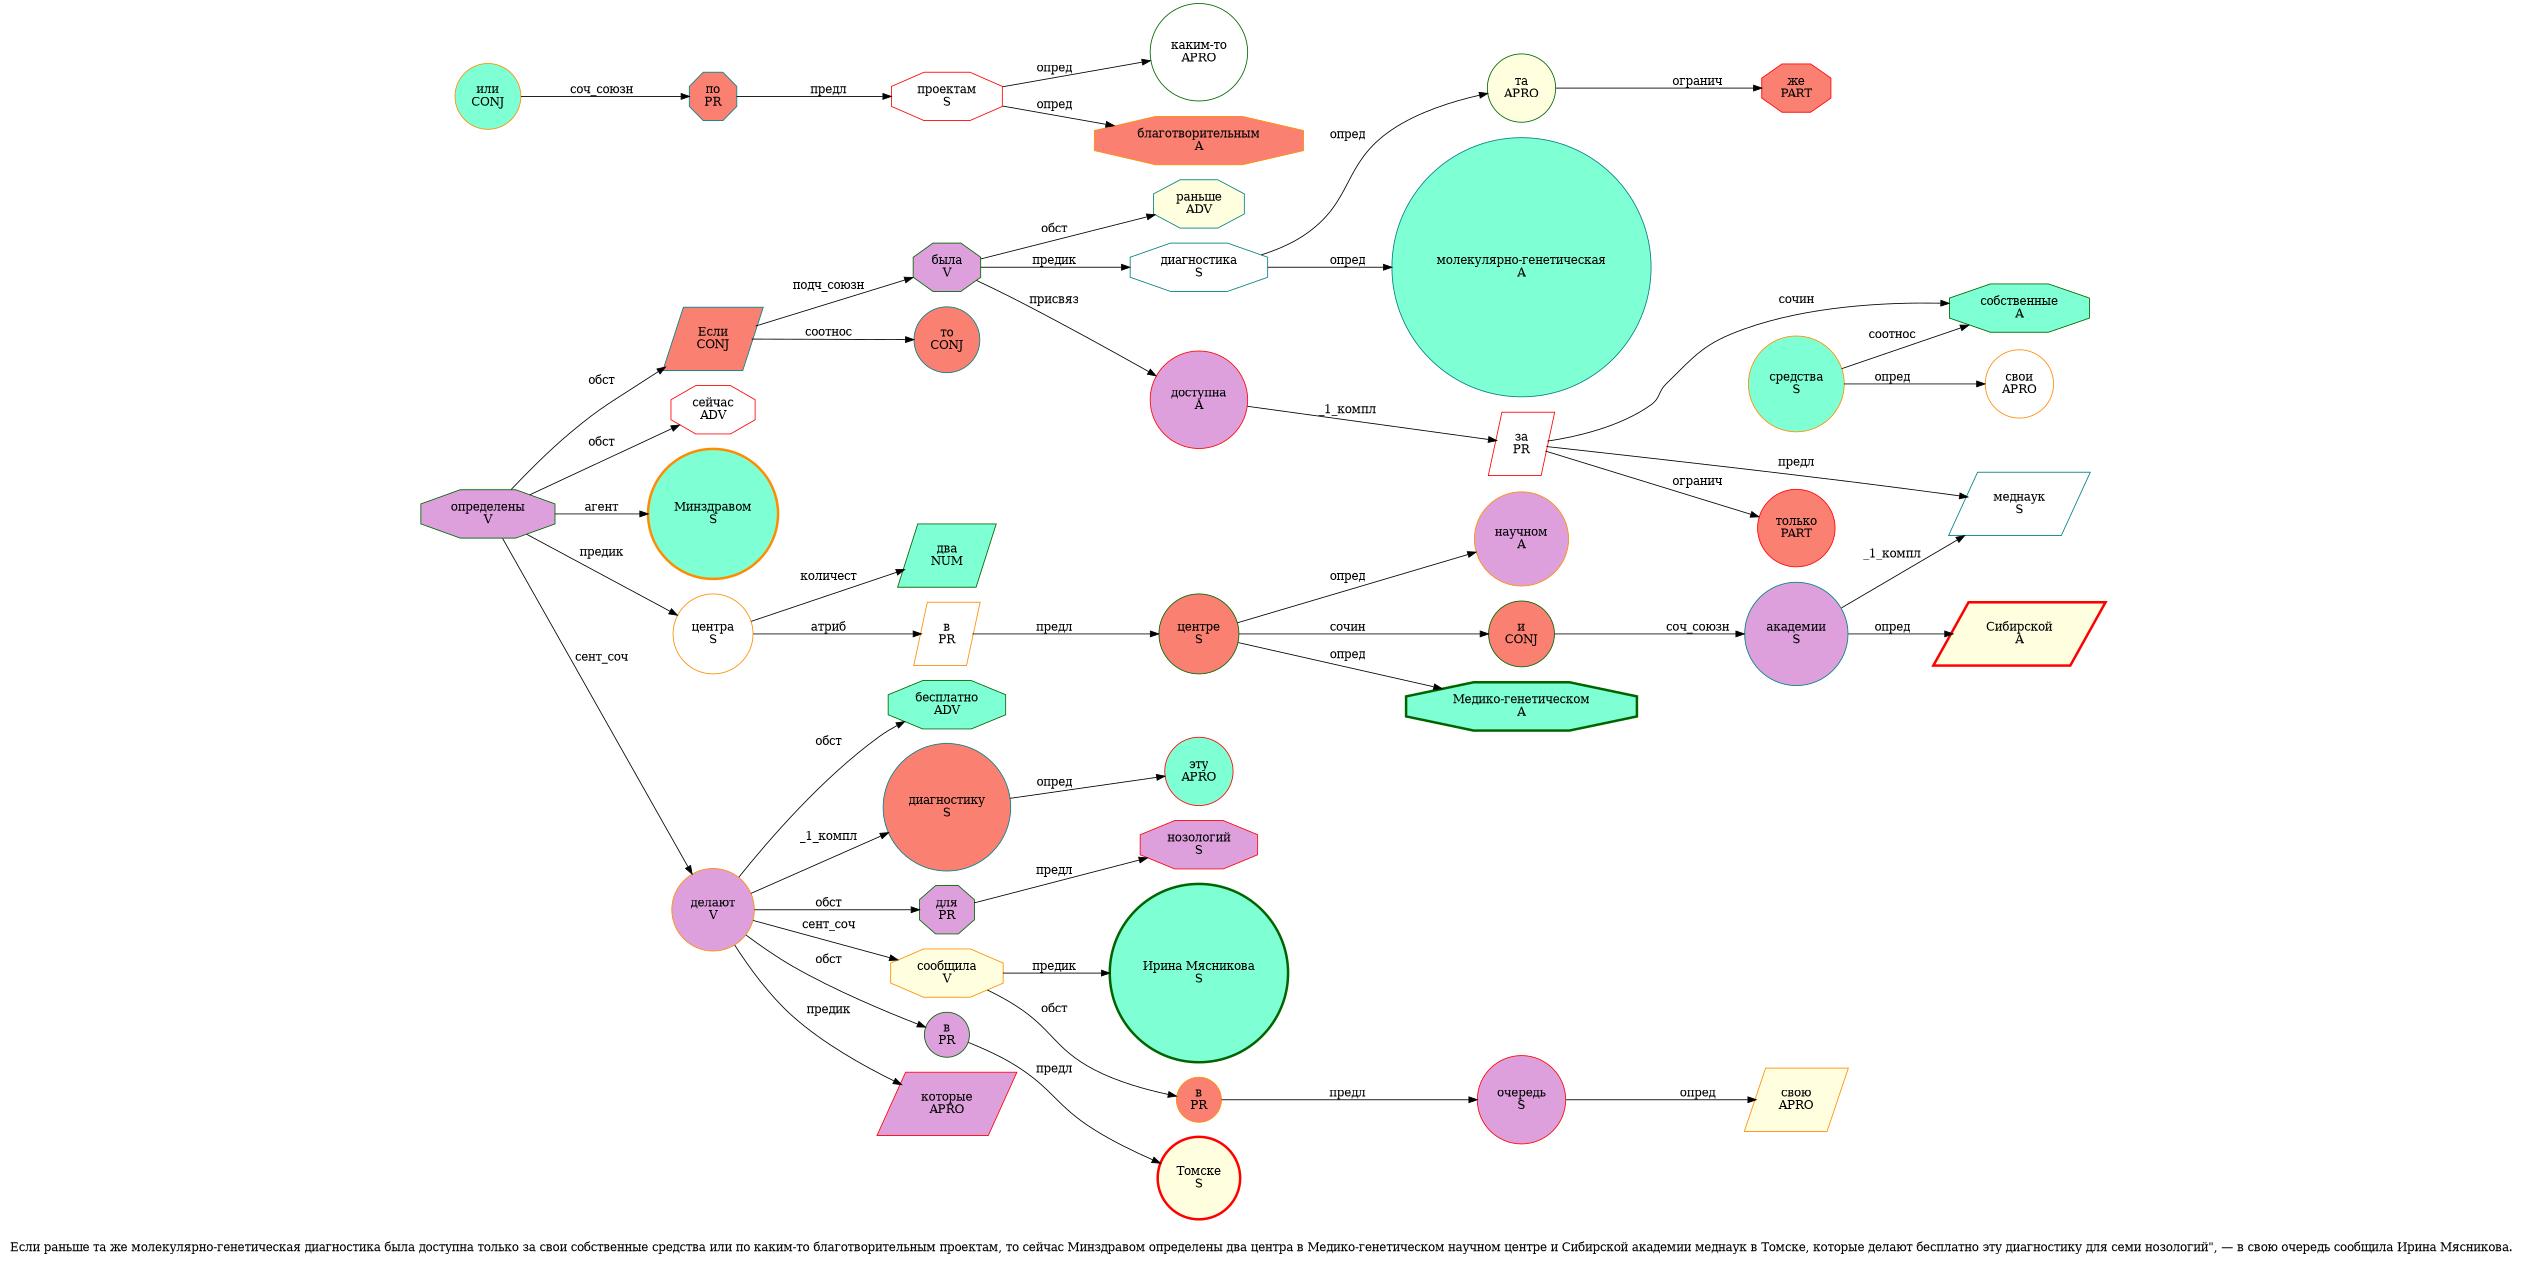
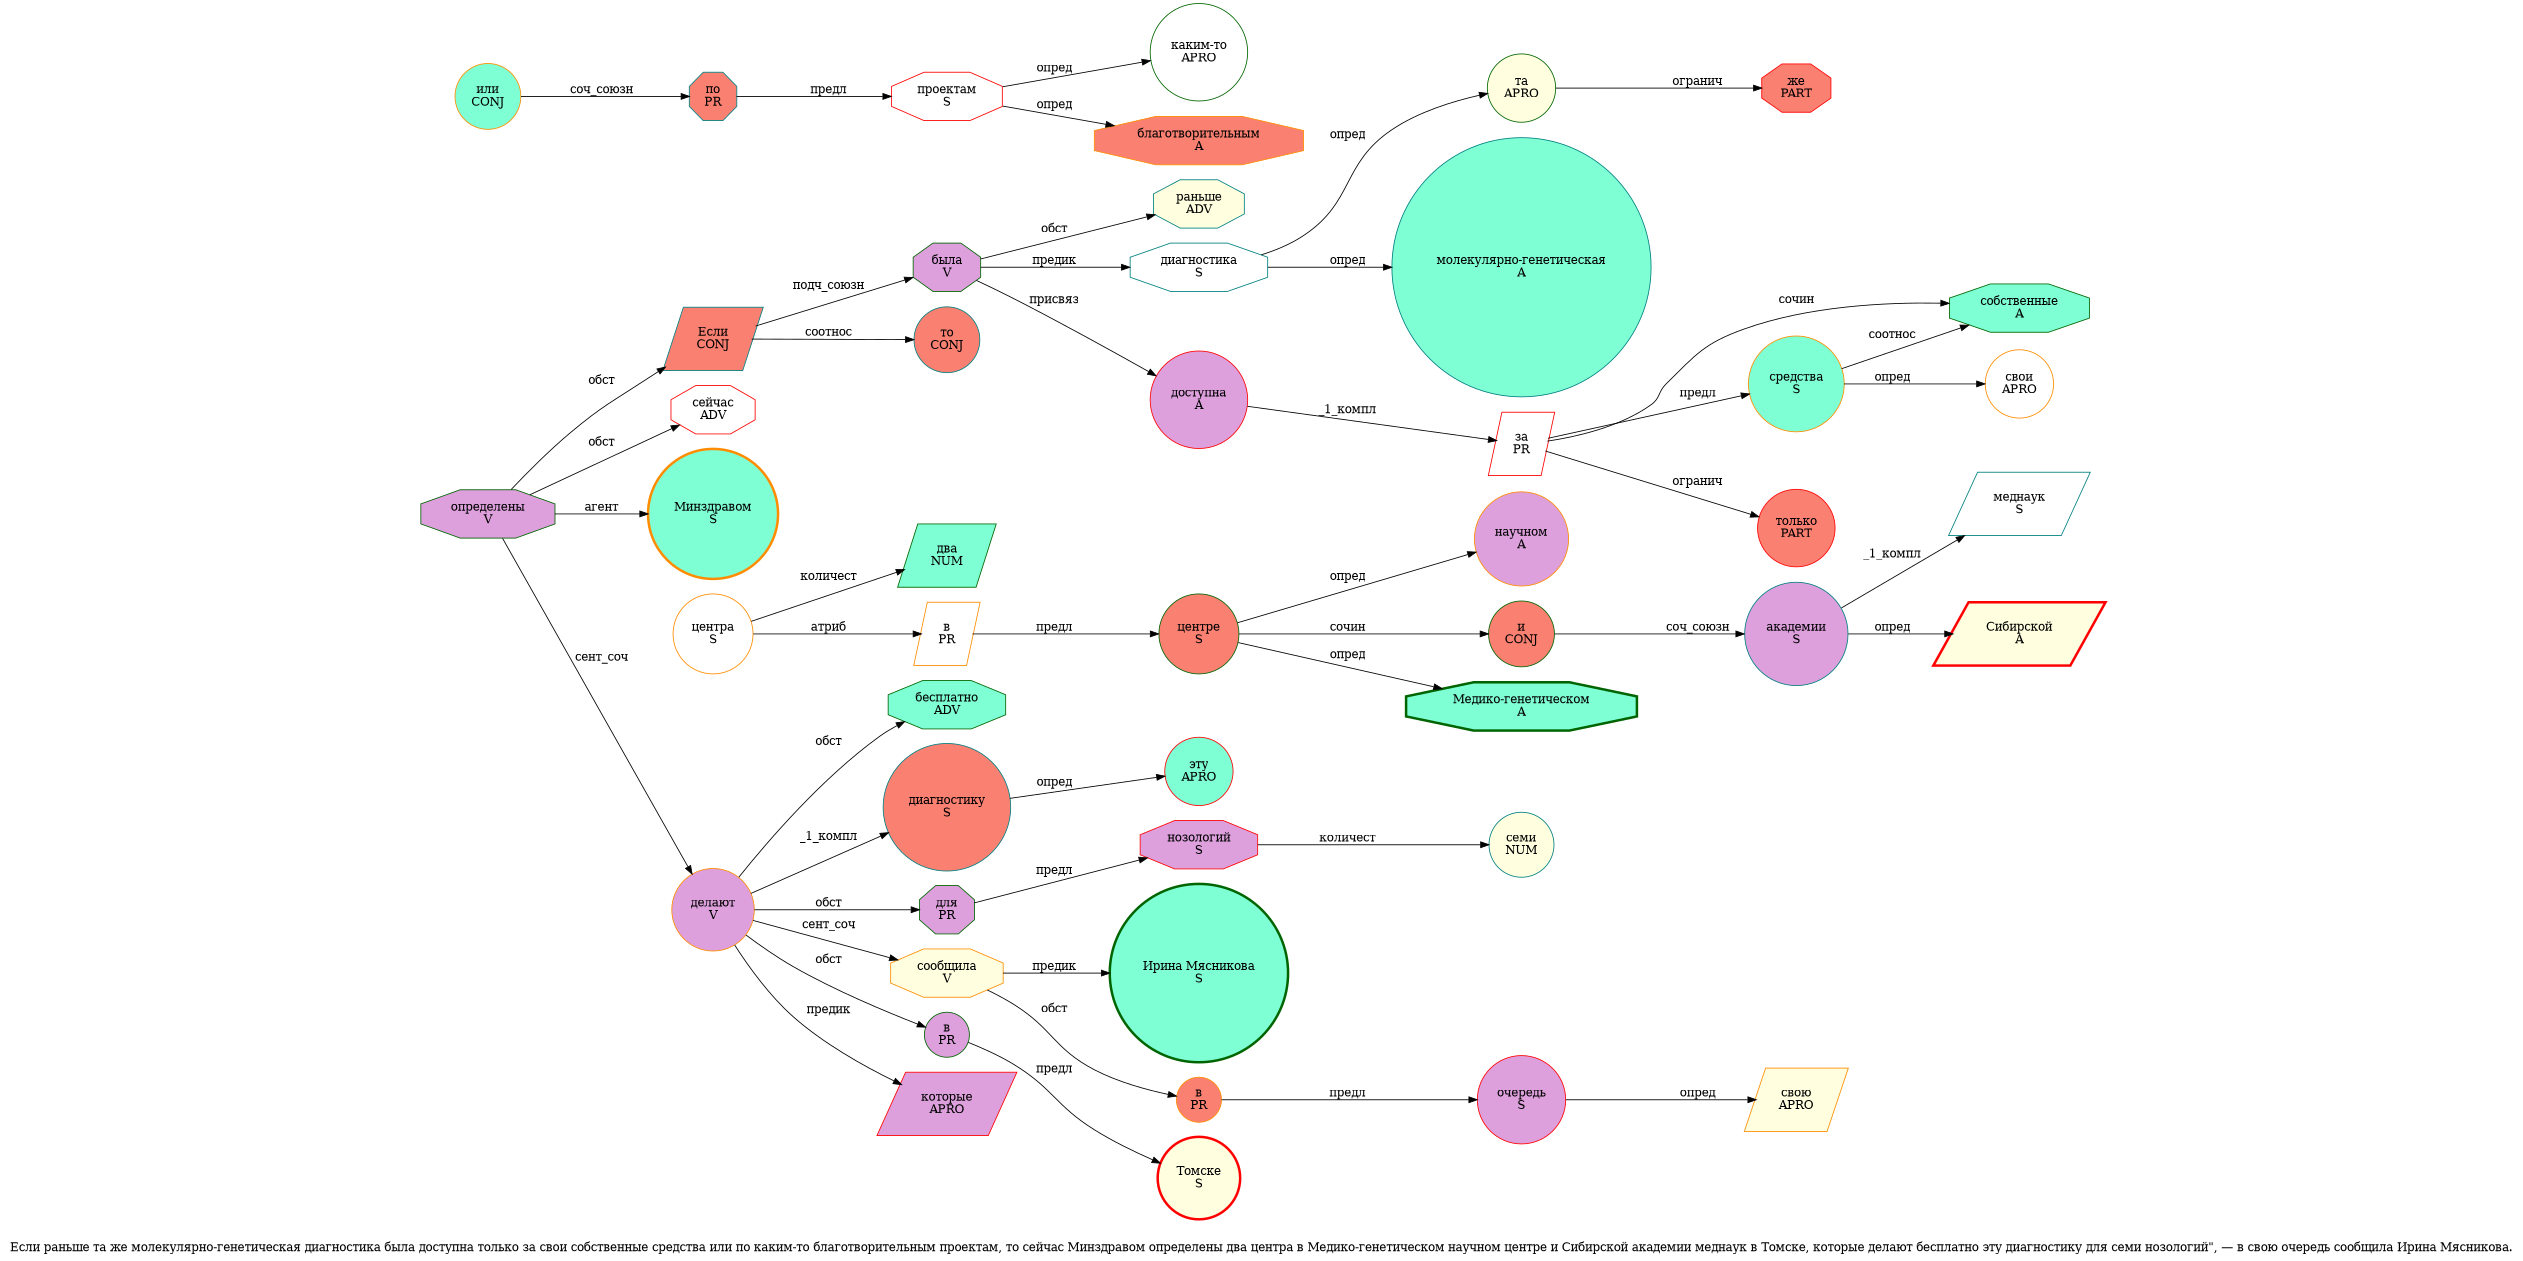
edge "за PR" -> "меднаук S": now "за PR" -> "средства S"
edge "определены V" -> "центра S": removed, label "предик"
node "семи NUM": added
